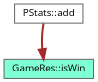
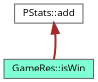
edge "PStats::add" -> "GameRes::isWin": reversed
